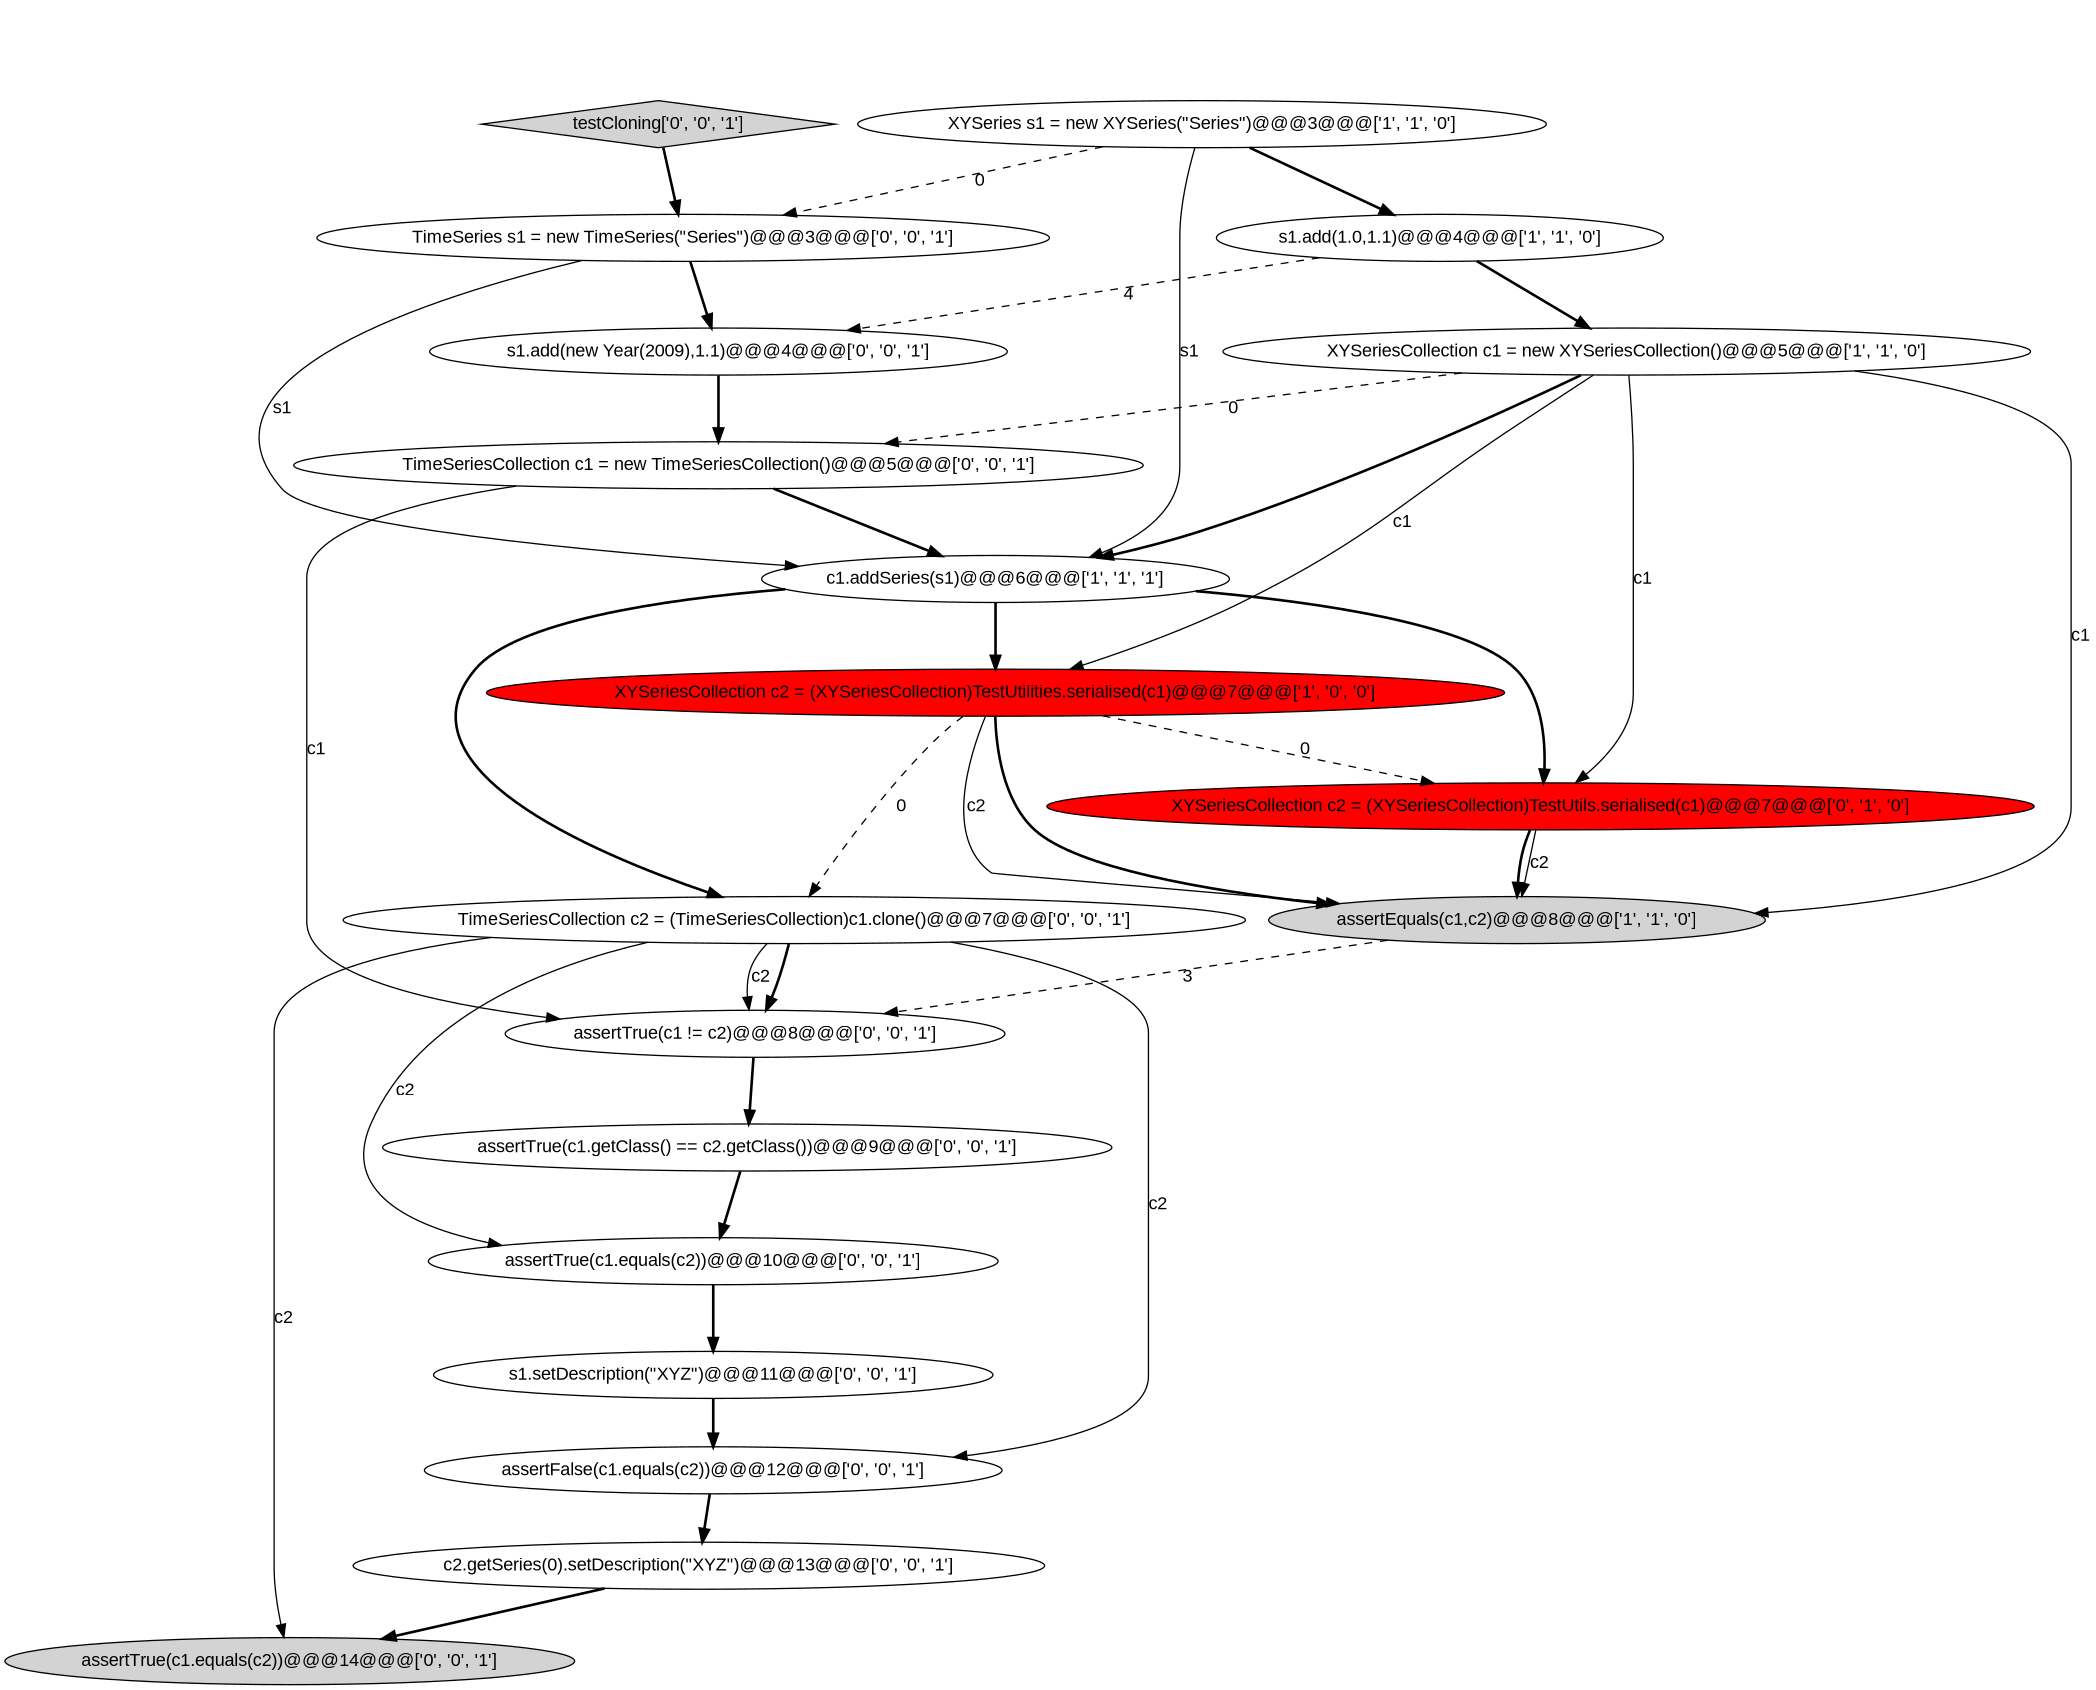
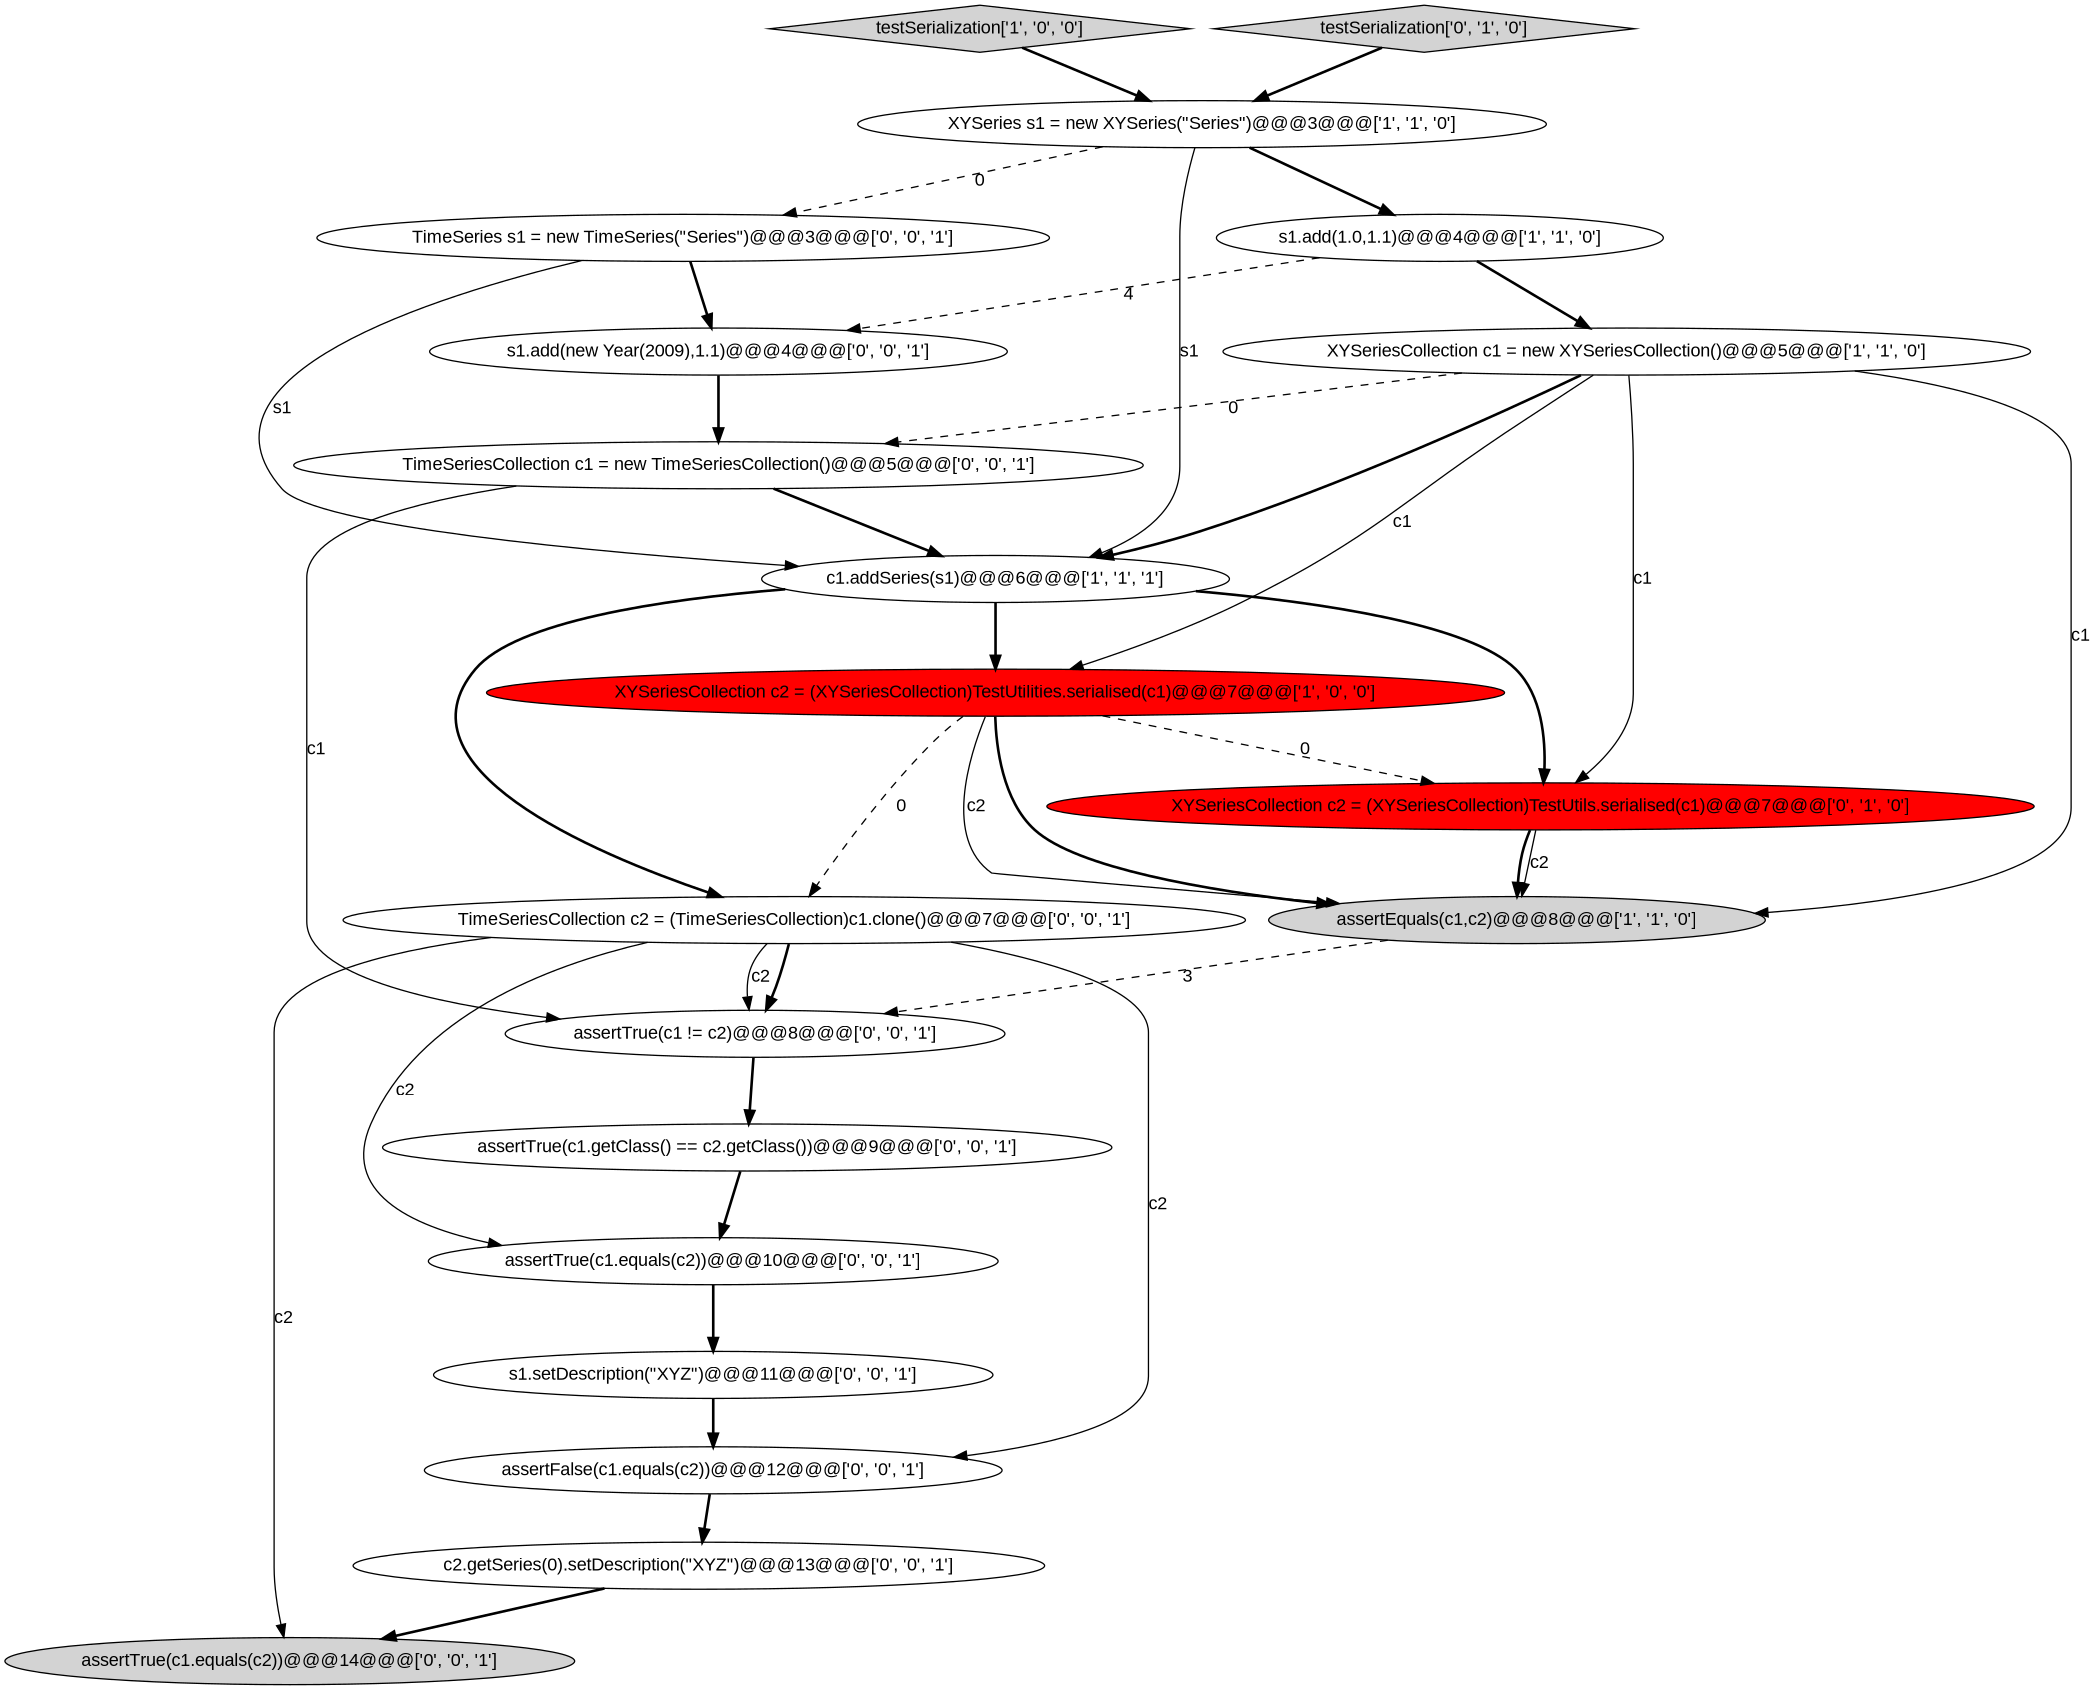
node "testSerialization['1', '0', '0']": added
node "testSerialization['0', '1', '0']": added
node "testCloning['0', '0', '1']": removed
